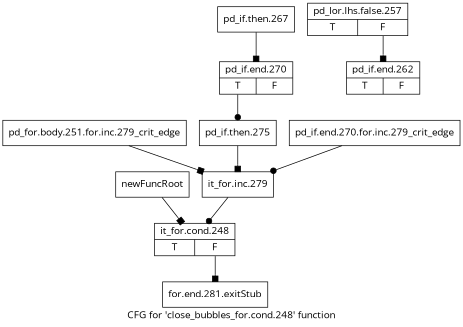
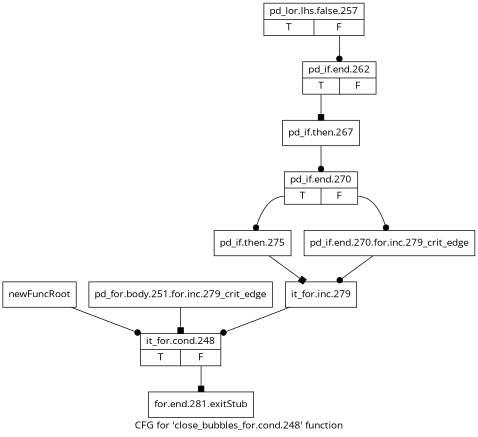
edge "pd_if.then.267" -> "pd_if.end.270": arrowhead box -> dot
edge "pd_lor.lhs.false.257" -> "pd_if.end.262": arrowhead box -> dot
edge "pd_if.end.262" -> "pd_if.then.267": added
edge "pd_for.body.251.for.inc.279_crit_edge" -> "it_for.inc.279": now "pd_for.body.251.for.inc.279_crit_edge" -> "it_for.cond.248"
edge "pd_if.end.270" -> "pd_if.end.270.for.inc.279_crit_edge": added
edge "newFuncRoot" -> "it_for.cond.248": arrowhead box -> dot
